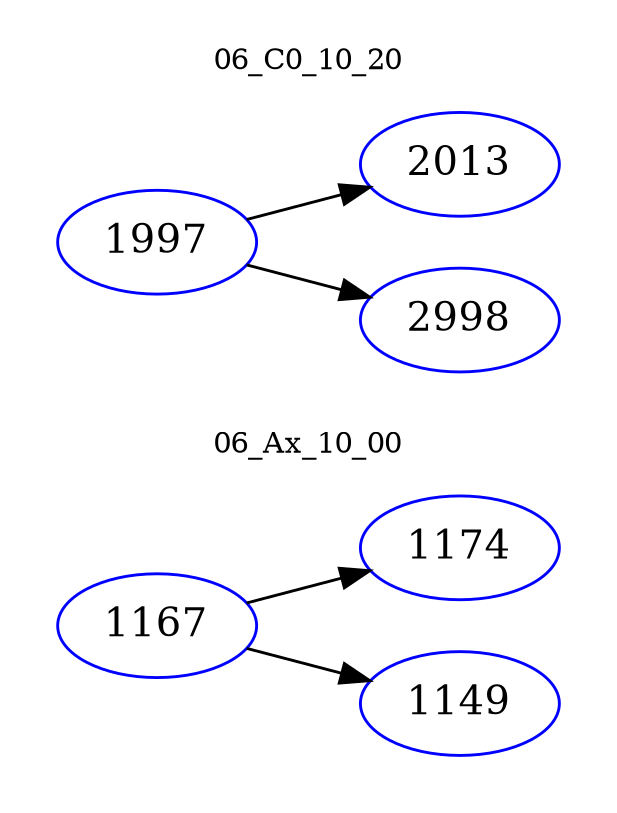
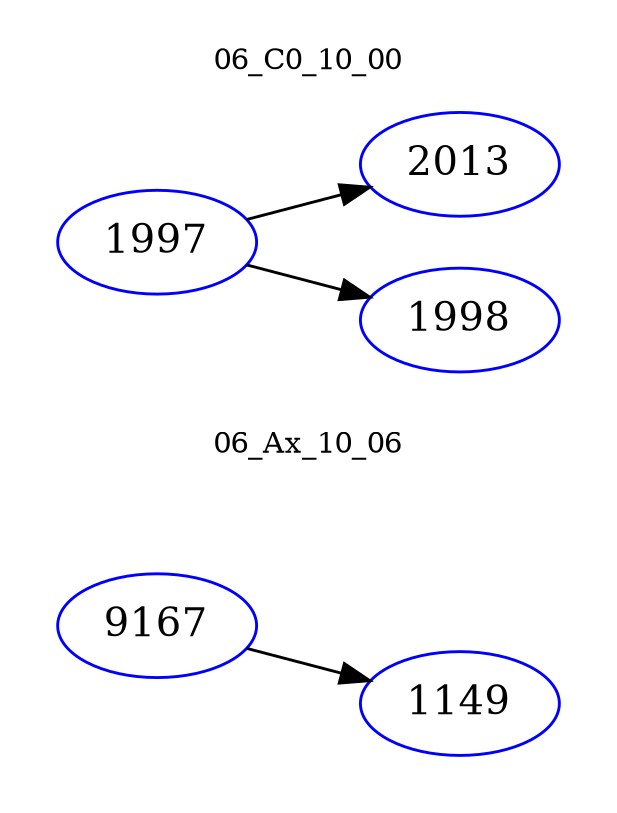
cluster "06_C0_10_20": label "06_C0_10_20" -> "06_C0_10_00"
node "2998": label "2998" -> "1998"
cluster "06_Ax_10_00": label "06_Ax_10_00" -> "06_Ax_10_06"
node "1174": removed
node "1167": label "1167" -> "9167"
